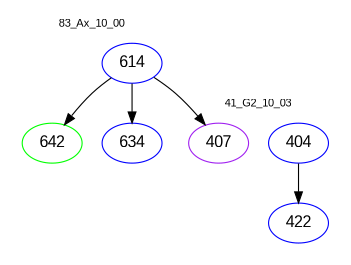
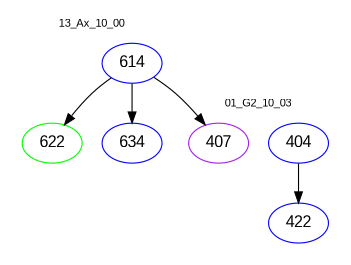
cluster "83_Ax_10_00": label "83_Ax_10_00" -> "13_Ax_10_00"
cluster "41_G2_10_03": label "41_G2_10_03" -> "01_G2_10_03"
node "642": label "642" -> "622"
